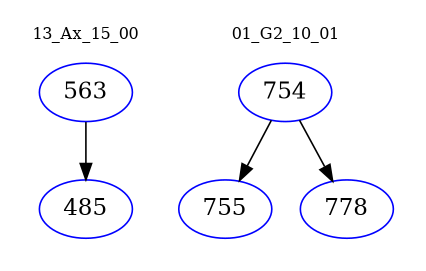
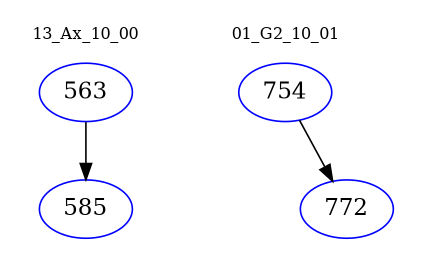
cluster "13_Ax_15_00": label "13_Ax_15_00" -> "13_Ax_10_00"
node "485": label "485" -> "585"
node "755": removed
node "778": label "778" -> "772"
